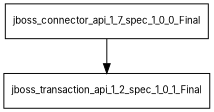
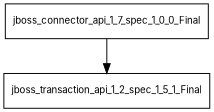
node "jboss_transaction_api_1_2_spec_1_0_1_Final": label "jboss_transaction_api_1_2_spec_1_0_1_Final" -> "jboss_transaction_api_1_2_spec_1_5_1_Final"
